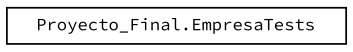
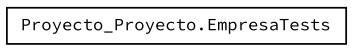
node "Proyecto_Final.EmpresaTests": label "Proyecto_Final.EmpresaTests" -> "Proyecto_Proyecto.EmpresaTests"
